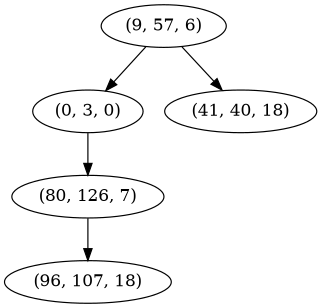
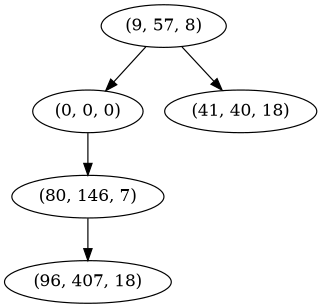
node "(9, 57, 6)": label "(9, 57, 6)" -> "(9, 57, 8)"
node "(0, 3, 0)": label "(0, 3, 0)" -> "(0, 0, 0)"
node "(80, 126, 7)": label "(80, 126, 7)" -> "(80, 146, 7)"
node "(96, 107, 18)": label "(96, 107, 18)" -> "(96, 407, 18)"
